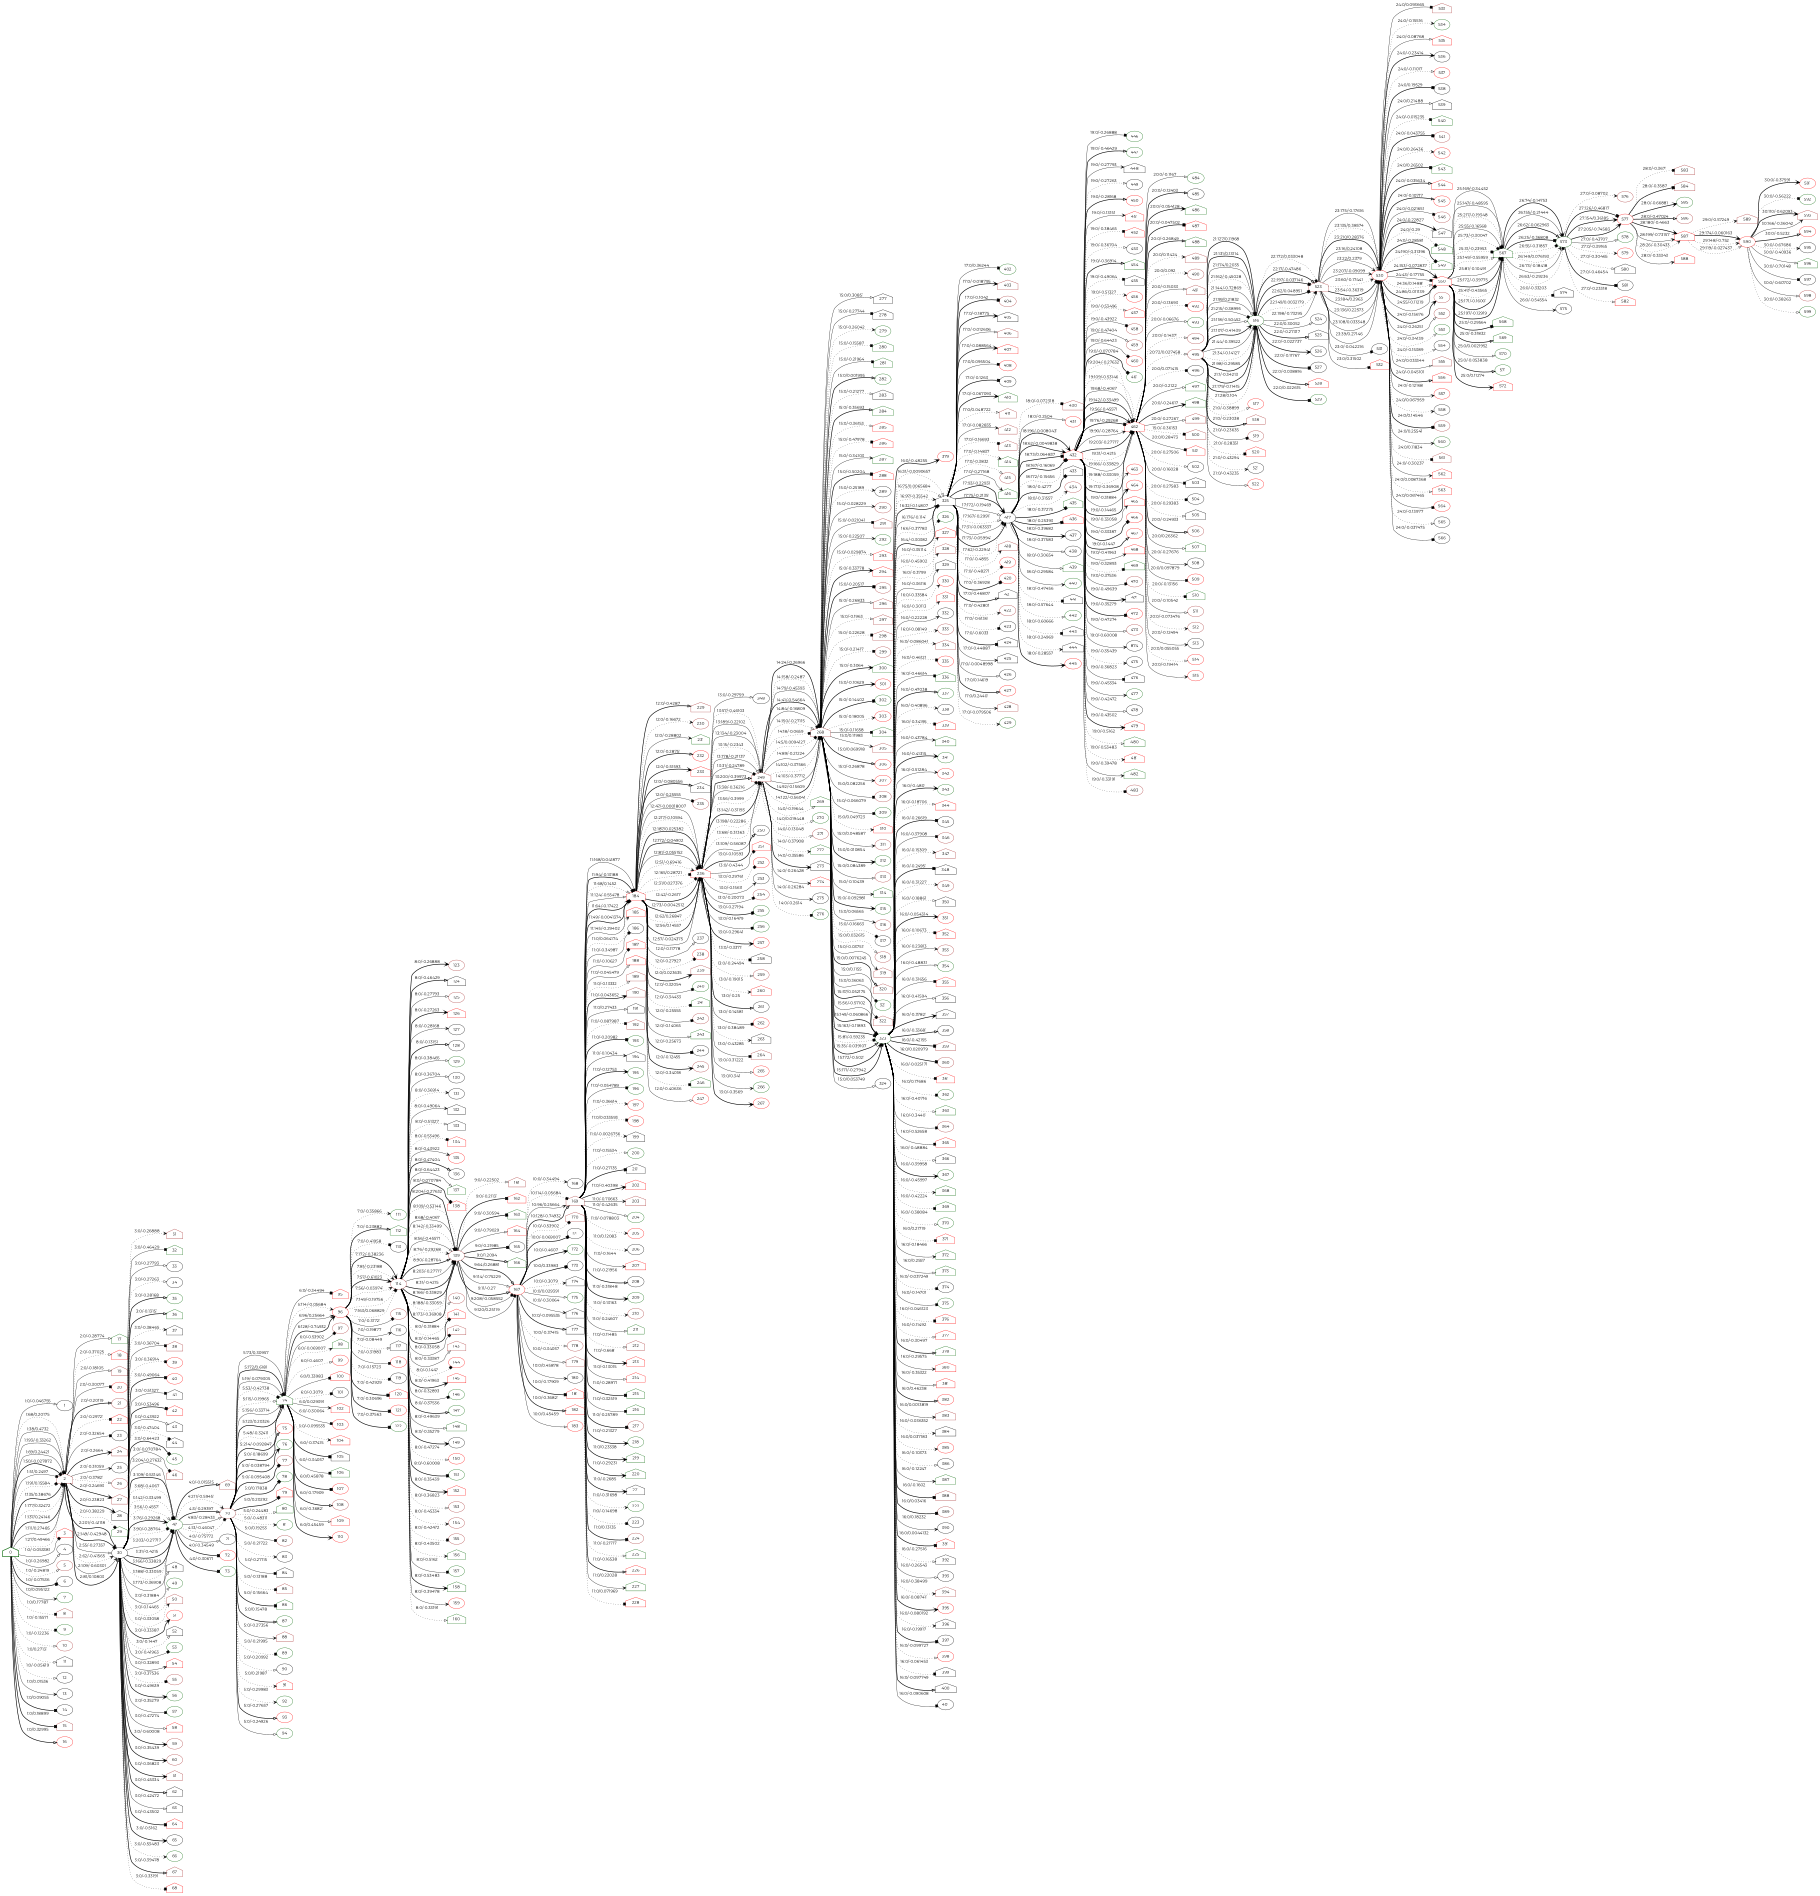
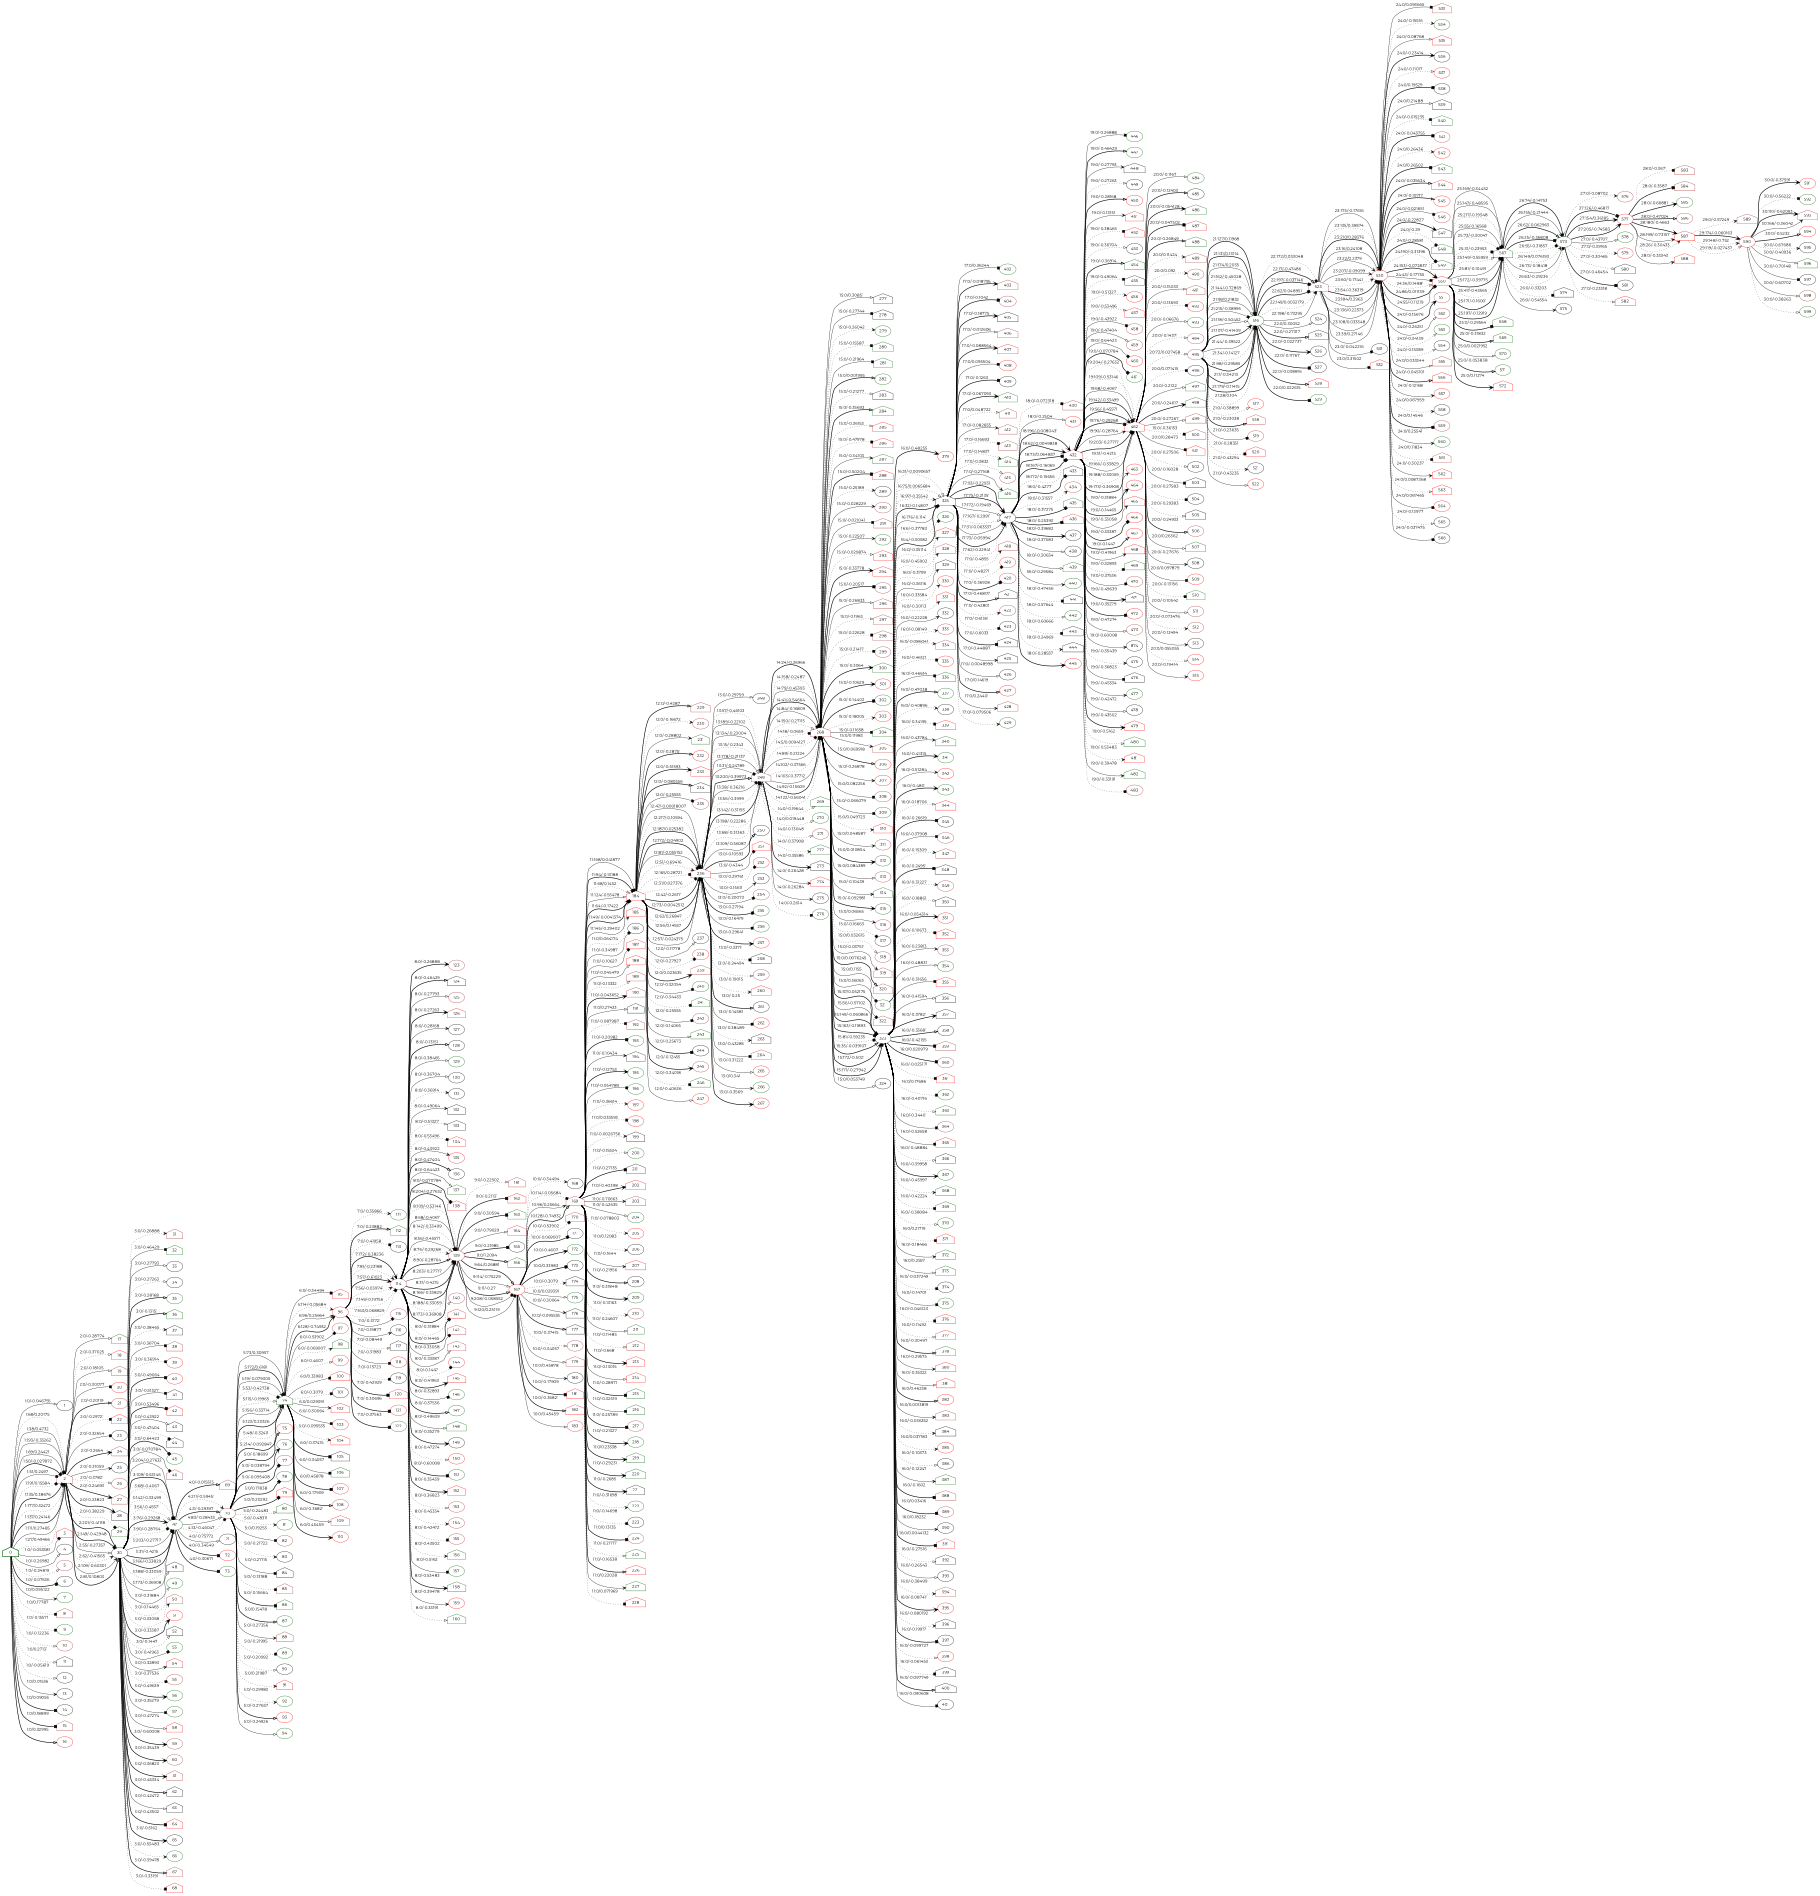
edge "323" -> "379": now "321" -> "379"
